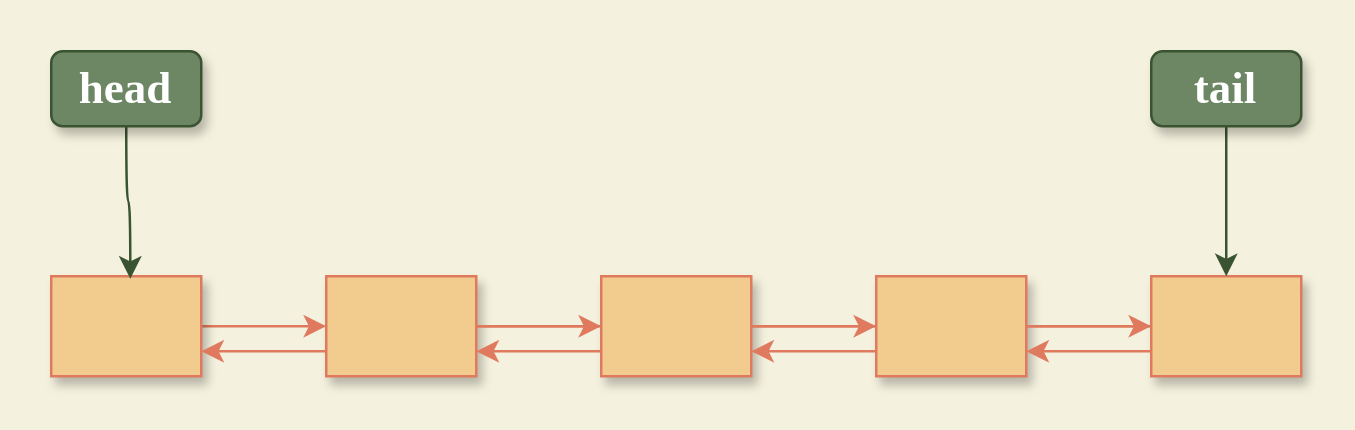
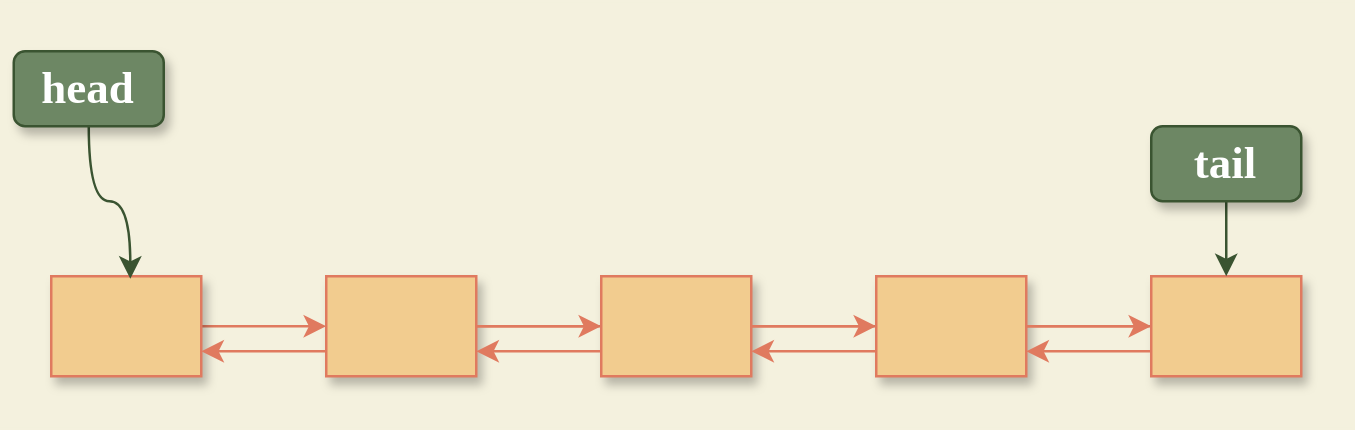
node "head": moved (126, 89) -> (89, 89)
node "tail": moved (1226, 89) -> (1226, 164)
